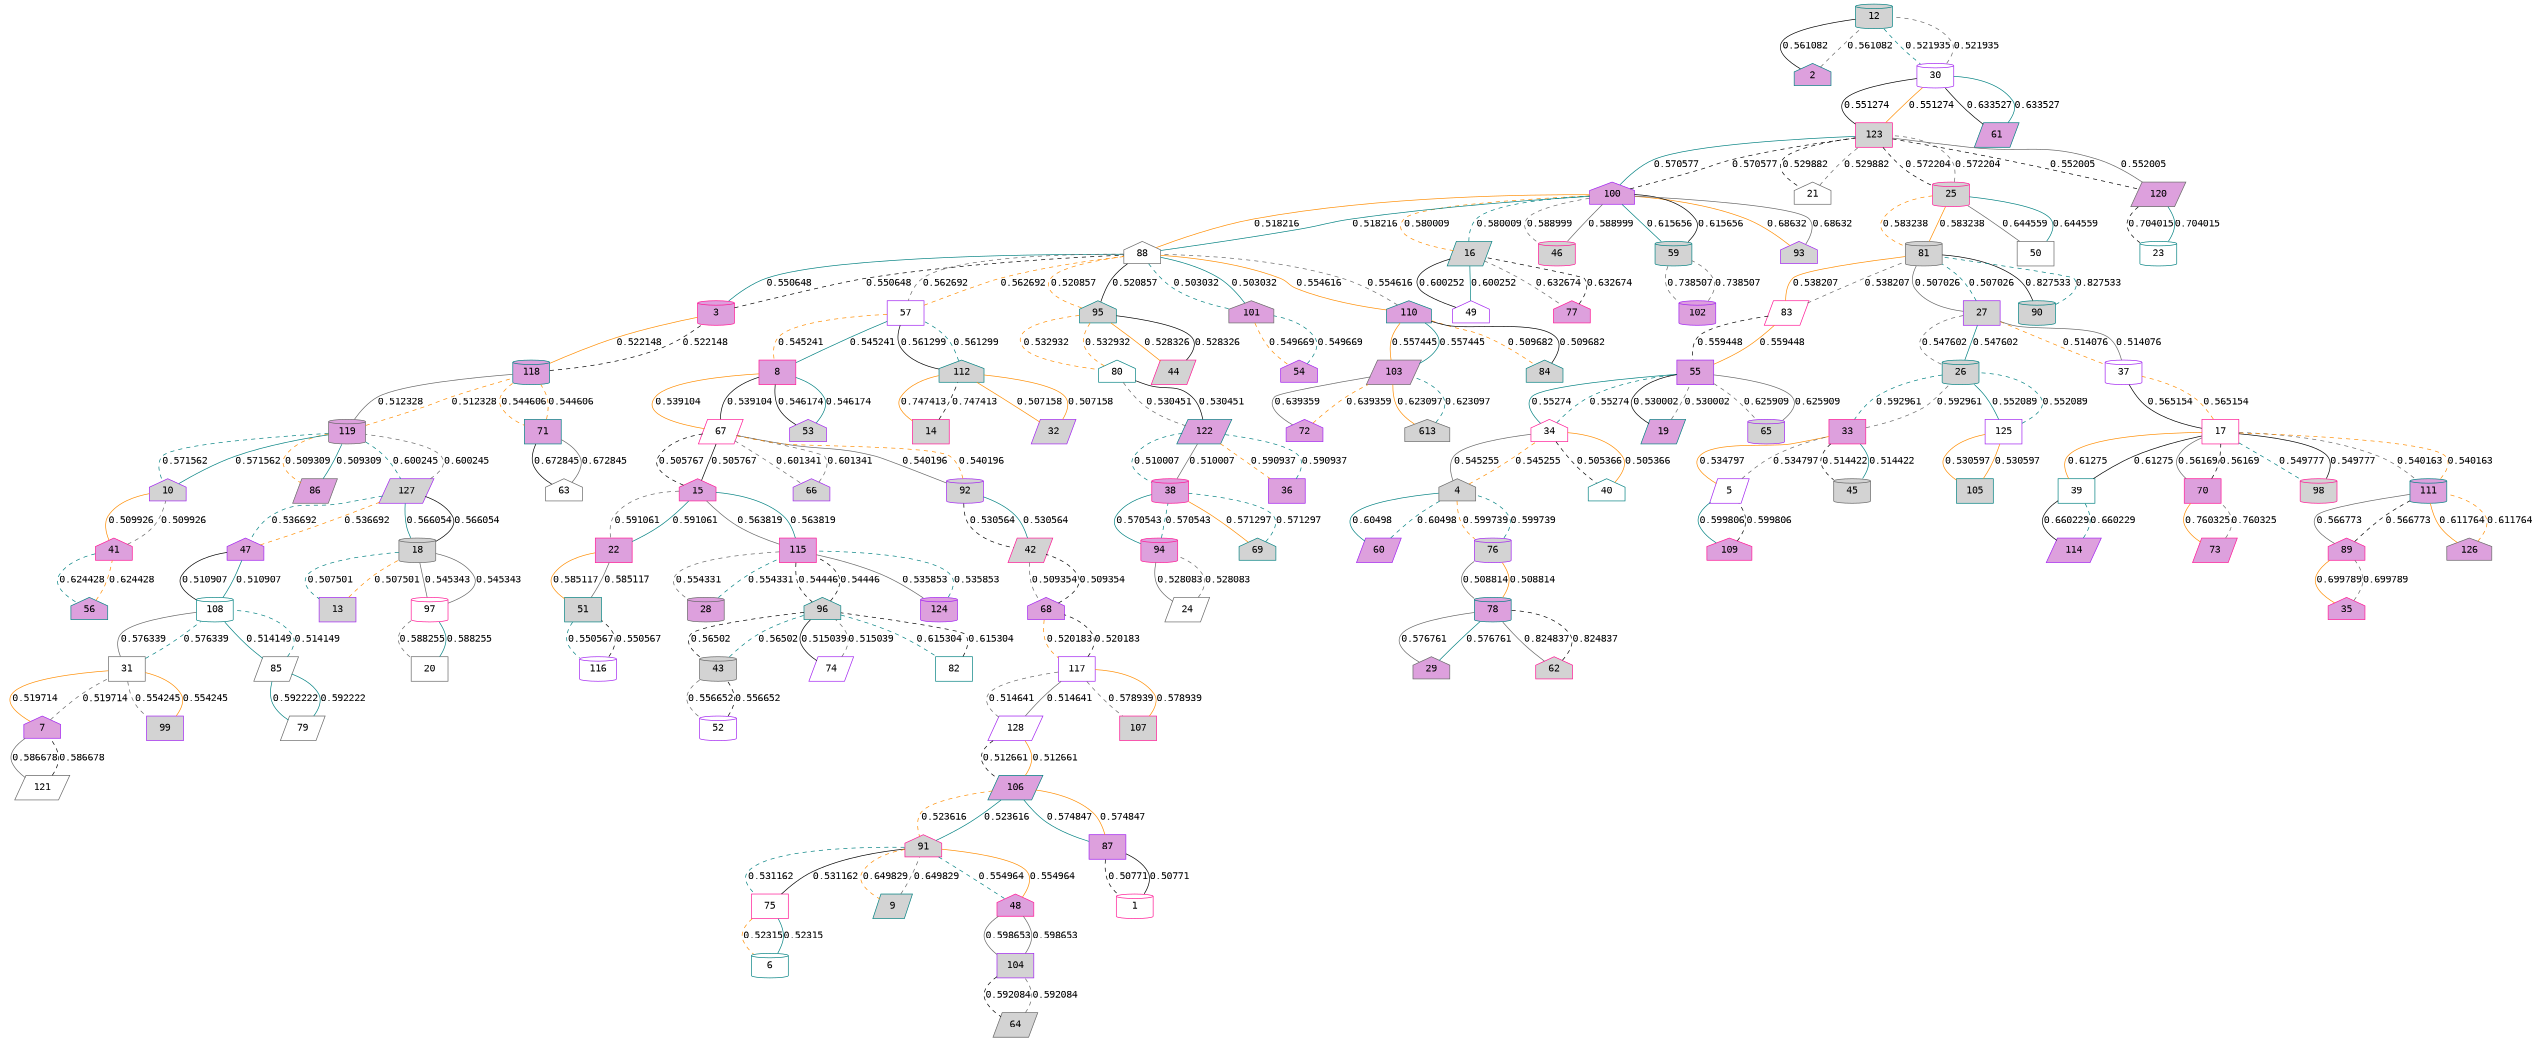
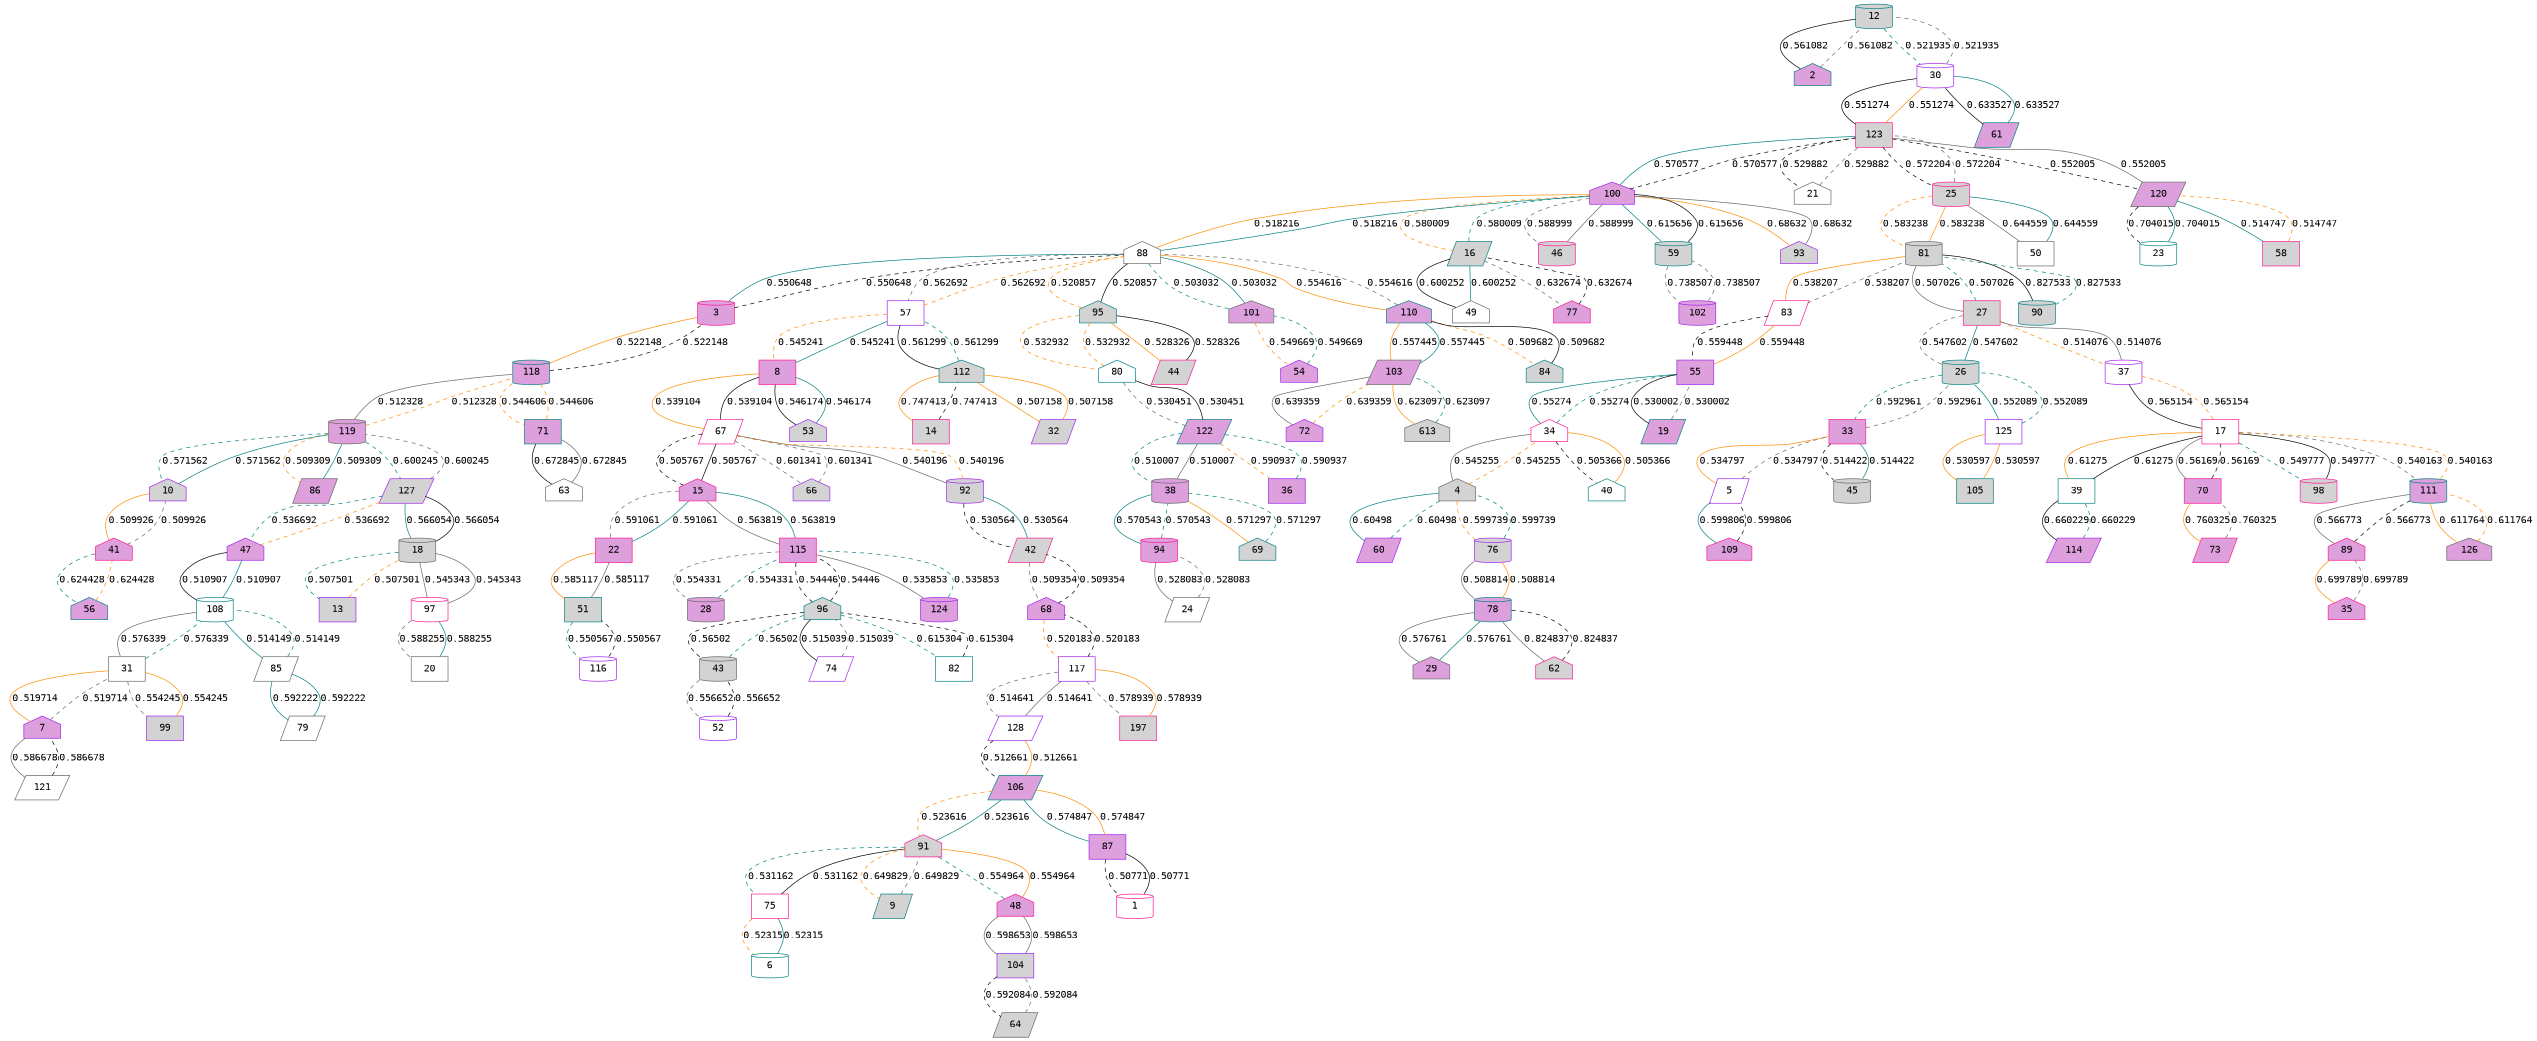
node "58": added
node "49": color purple -> gray40
node "27": color purple -> deeppink
node "65": removed
node "38": color deeppink -> gray40
node "107": label "107" -> "197"
